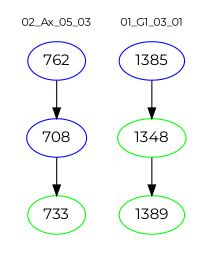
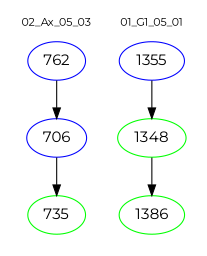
cluster "01_G1_03_01": label "01_G1_03_01" -> "01_G1_05_01"
node "1385": label "1385" -> "1355"
node "708": label "708" -> "706"
node "733": label "733" -> "735"
node "1389": label "1389" -> "1386"
